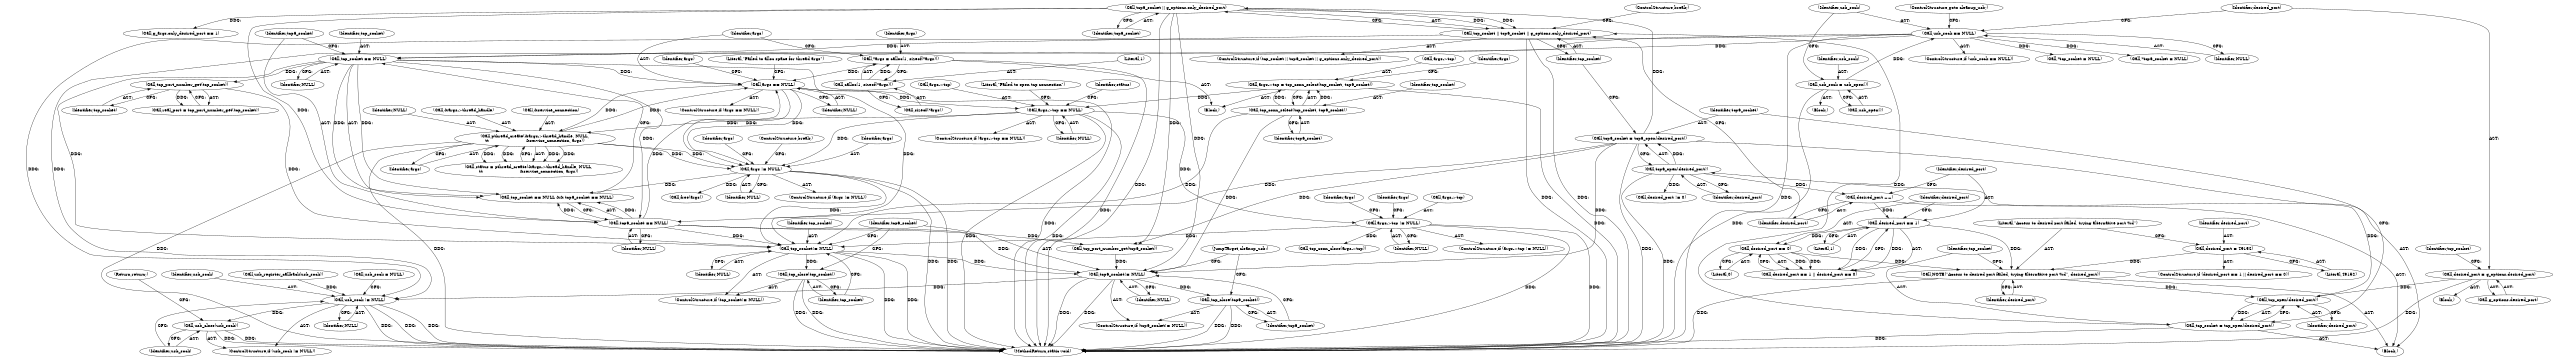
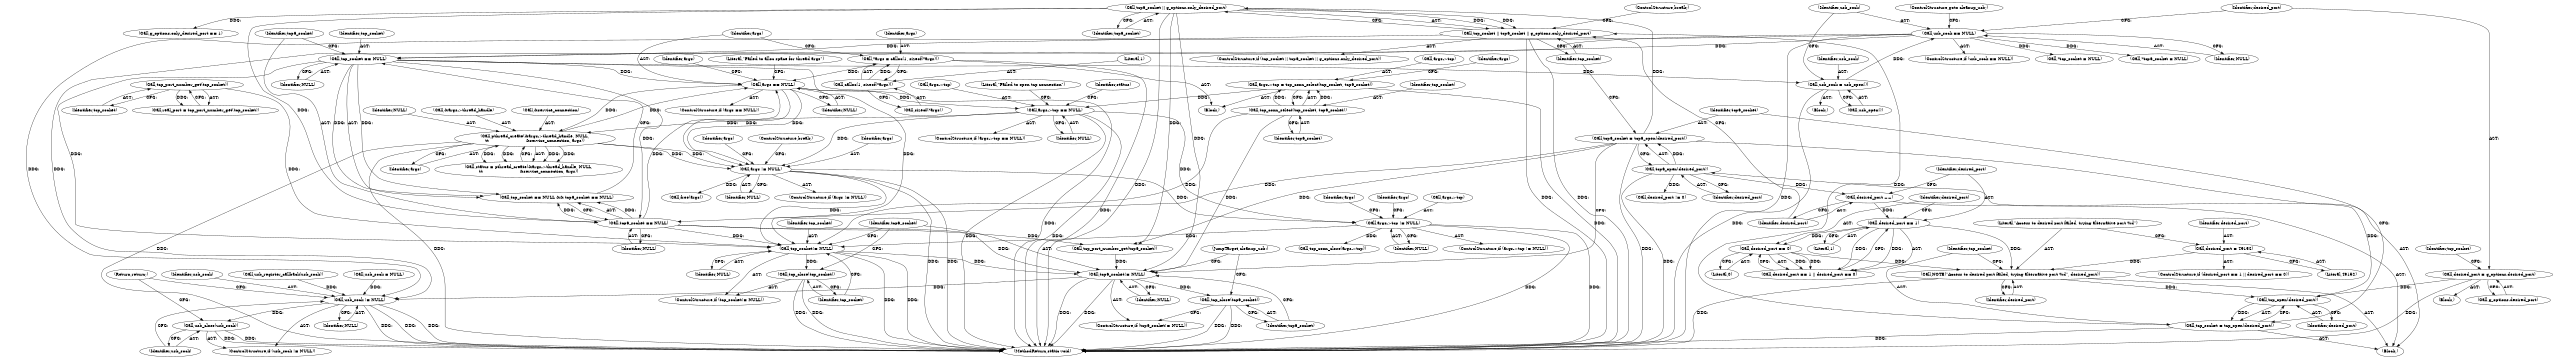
node "(Call,g_args.only_desired_port == 1)": label "(Call,g_args.only_desired_port == 1)" -> "(Call,g_options.only_desired_port == 1)"
edge "(Call,tcp_socket == NULL)" -> "(Call,tcp_port_number_get(tcp_socket))": now "(Call,tcp_socket == NULL)" -> "(Call,usb_sock = usb_open())"
edge "(Call,args != NULL)" -> "(Call,tcp_socket == NULL && tcp6_socket == NULL)": now "(Call,args != NULL)" -> "(Call,args->tcp != NULL)"
edge "(Call,tcp6_socket = tcp6_open(desired_port))" -> "(Call,tcp6_socket!= NULL)": label "DDG: " -> "CFG: "
edge "(Call,usb_sock = NULL)" -> "(Call,usb_sock != NULL)": label "CFG: " -> "DDG: "
edge "(Call,desired_port = g_options.desired_port)" -> "(Call,g_options.desired_port)": label "AST: " -> "CFG: "
edge "(Return,return;)" -> "(Call,usb_sock != NULL)": added, label "CFG:"
edge "(Call,tcp_close(tcp6_socket))" -> "(ControlStructure,if (tcp6_socket!= NULL))": label "AST: " -> "CFG: "
